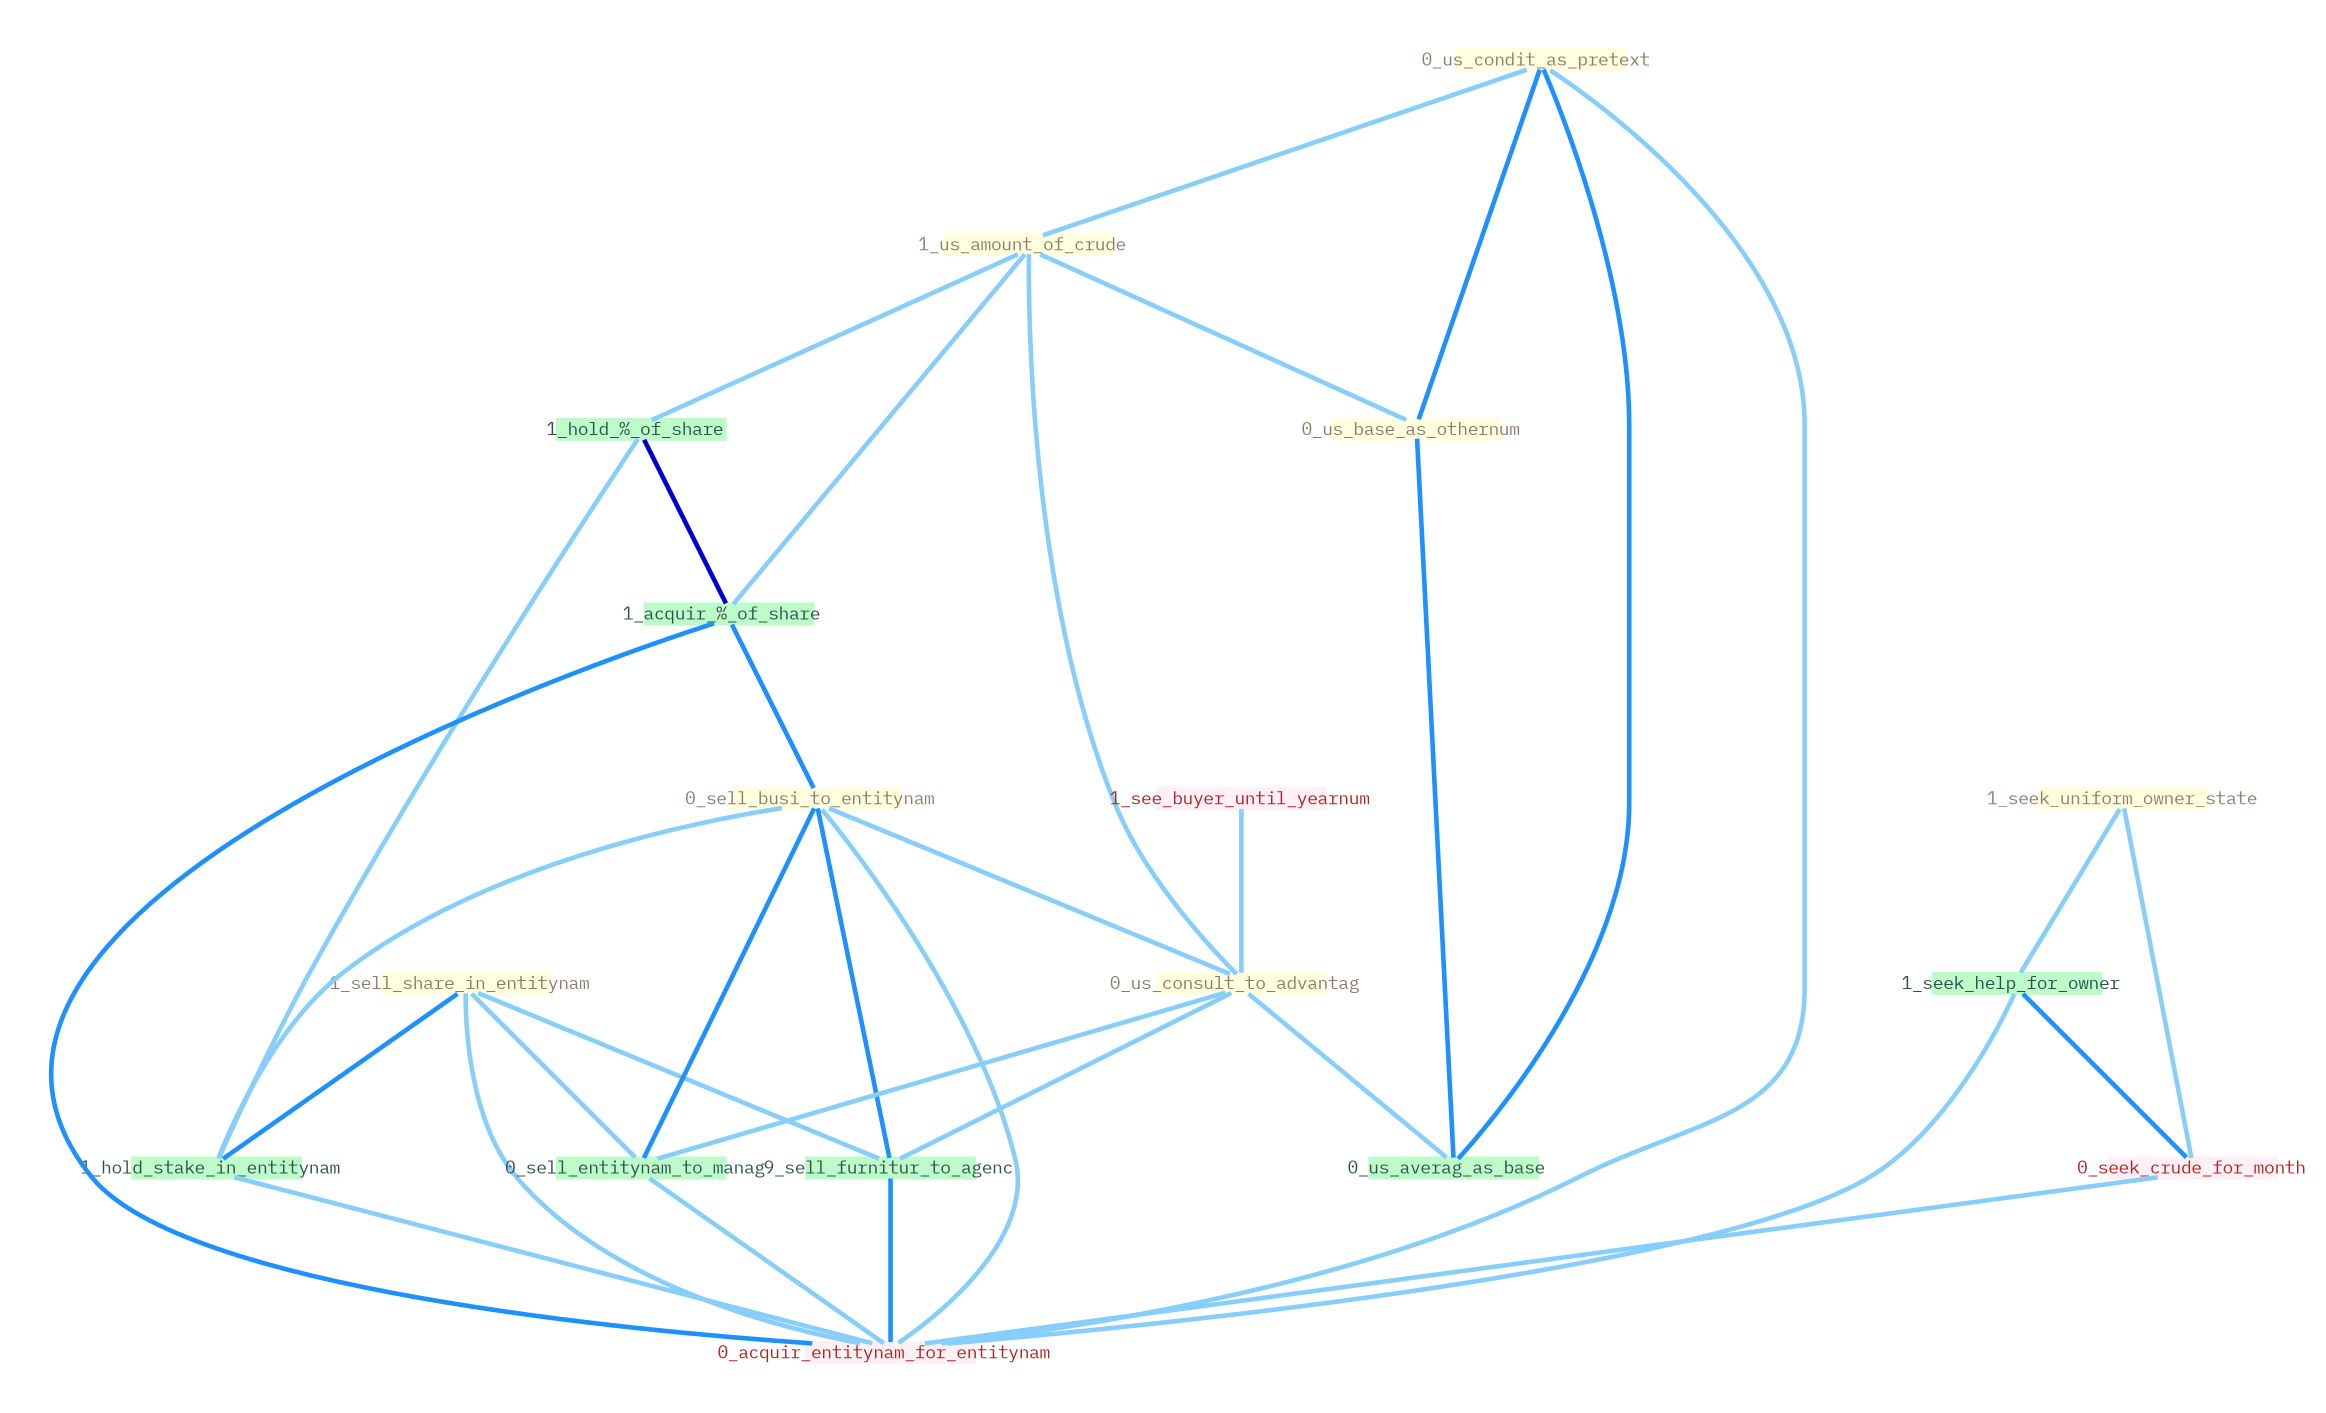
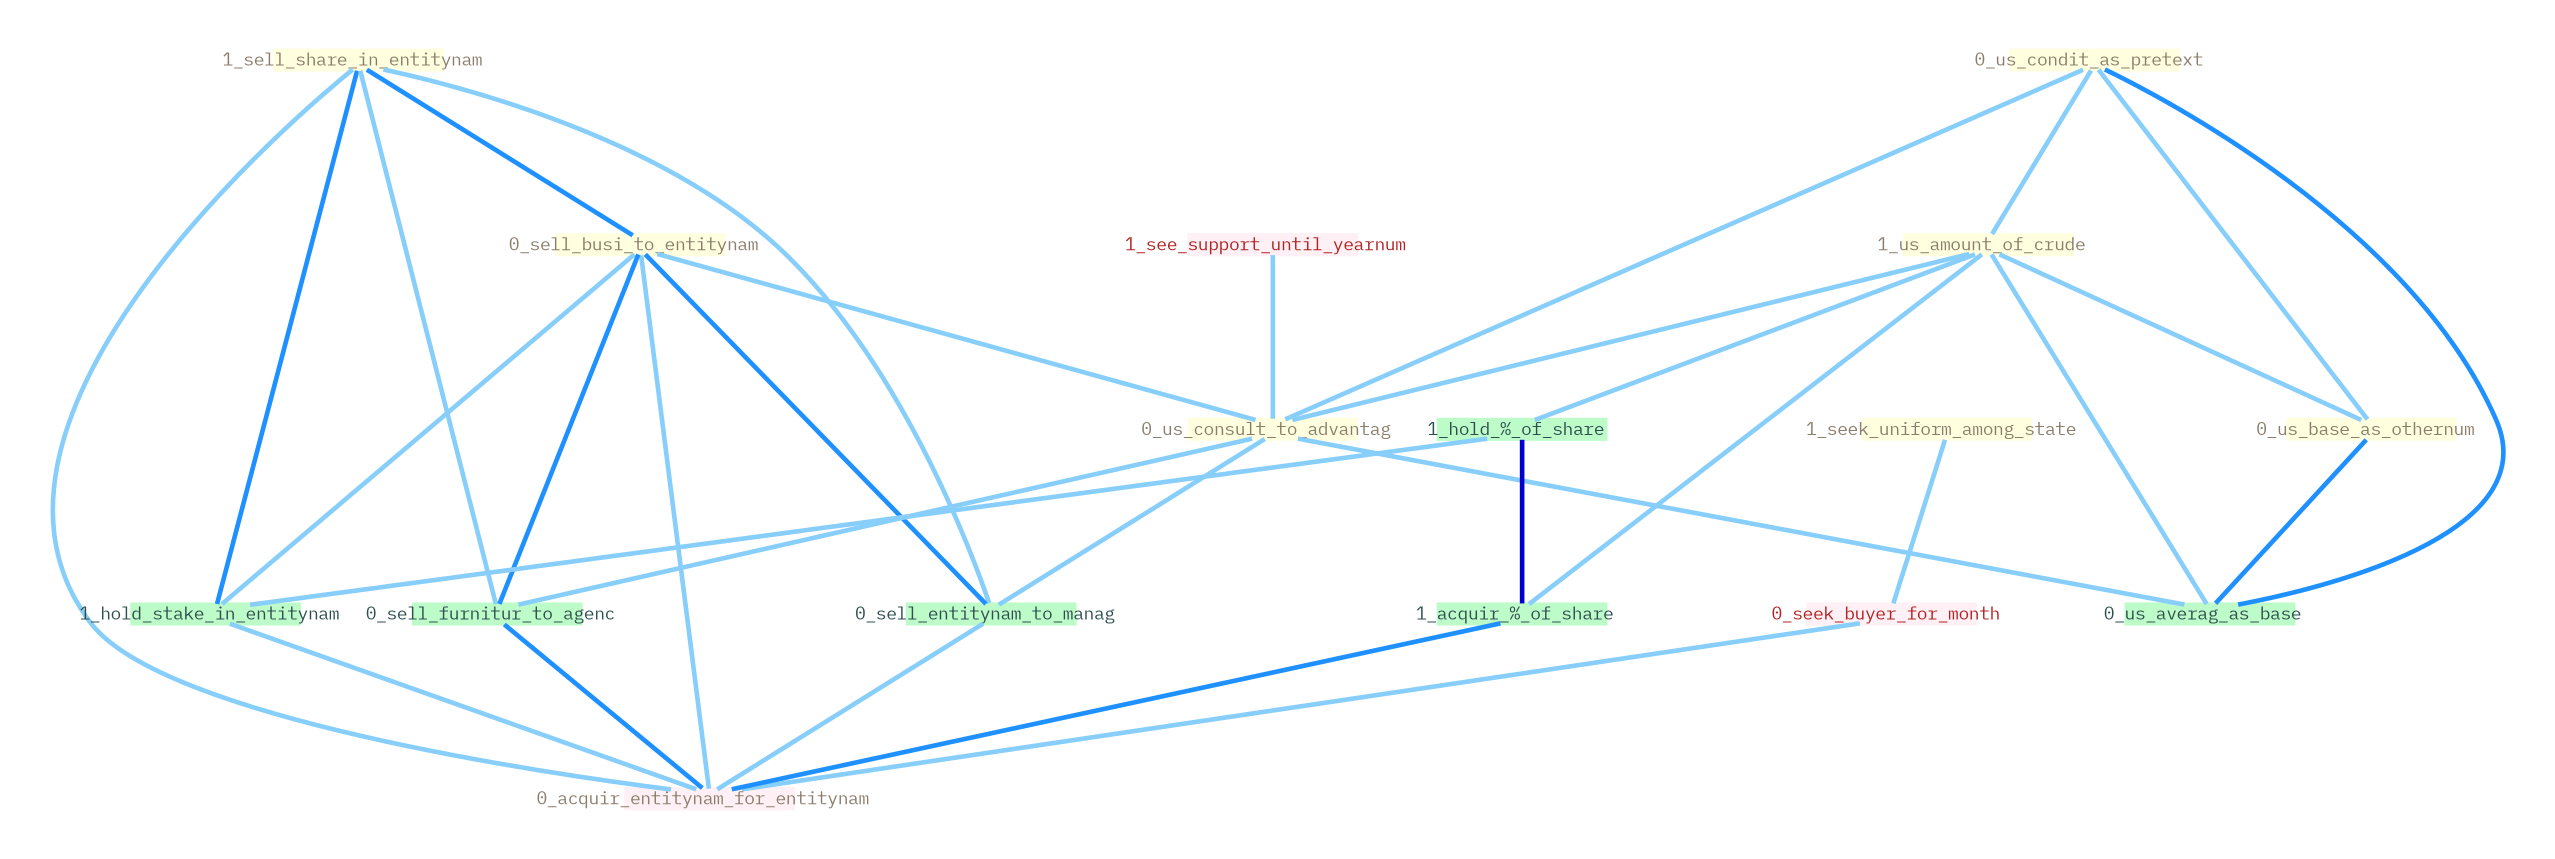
edge "0_us_condit_as_pretext" -- "0_us_base_as_othernum": color #1e90ff -> #87cefa
edge "1_us_amount_of_crude" -- "0_us_averag_as_base": added
edge "1_acquir_%_of_share" -- "0_sell_busi_to_entitynam": now "1_sell_share_in_entitynam" -- "0_sell_busi_to_entitynam"
node "1_see_buyer_until_yearnum": label "1_see_buyer_until_yearnum" -> "1_see_support_until_yearnum"
node "1_seek_uniform_owner_state": label "1_seek_uniform_owner_state" -> "1_seek_uniform_among_state"
edge "0_us_condit_as_pretext" -- "0_acquir_entitynam_for_entitynam": now "0_us_condit_as_pretext" -- "0_us_consult_to_advantag"
node "1_seek_help_for_owner": removed
node "9_sell_furnitur_to_agenc": label "9_sell_furnitur_to_agenc" -> "0_sell_furnitur_to_agenc"
node "0_seek_crude_for_month": label "0_seek_crude_for_month" -> "0_seek_buyer_for_month"
node "0_acquir_entitynam_for_entitynam": fontcolor #b22222 -> #8b7d6b
